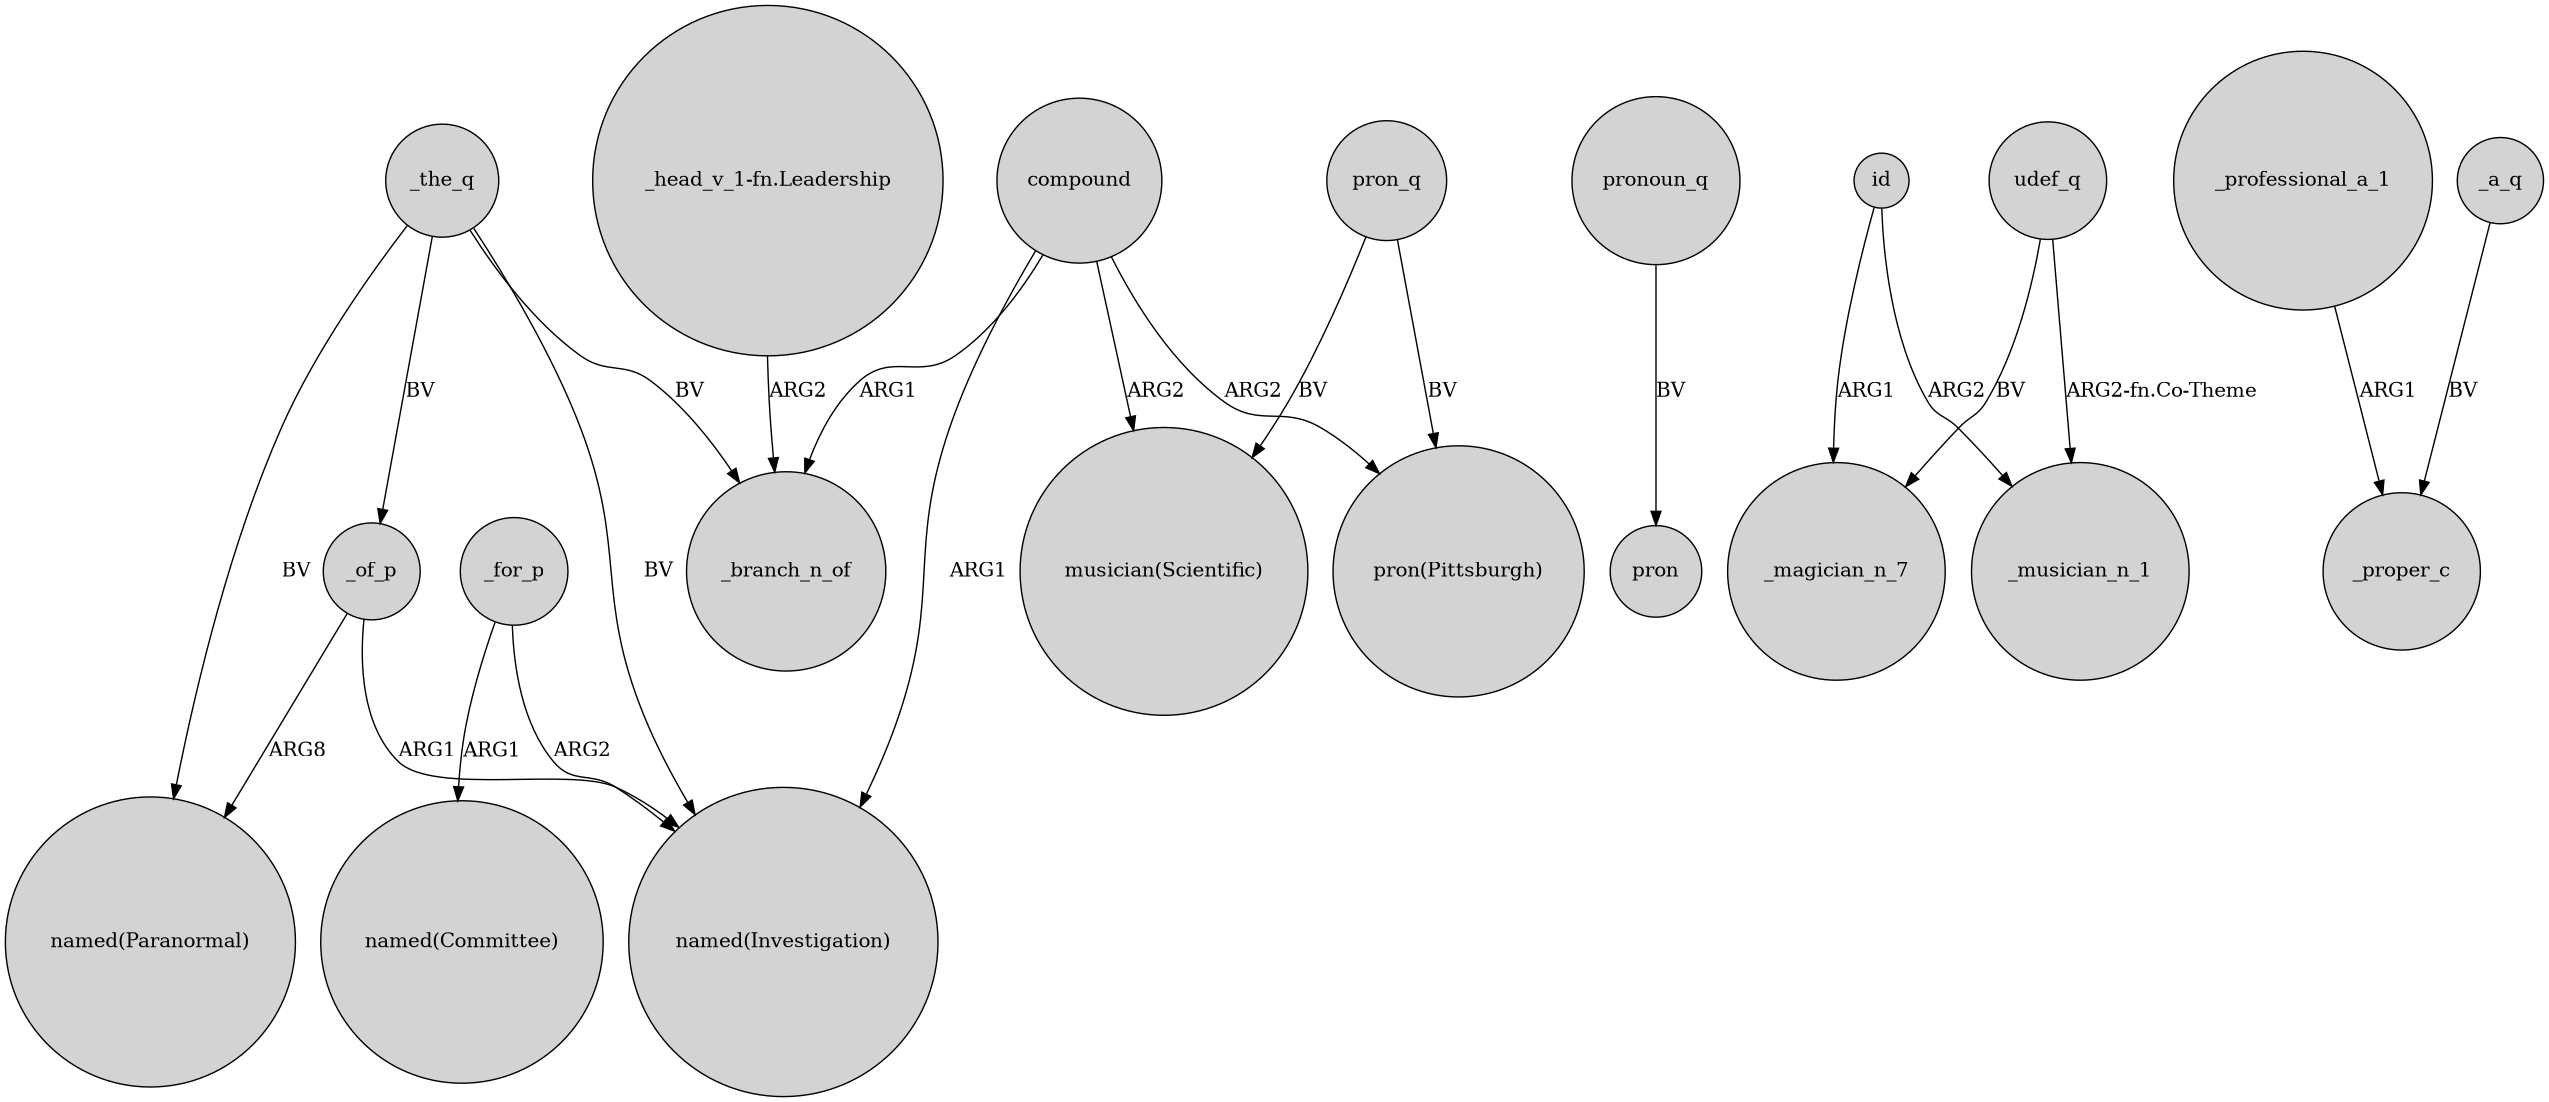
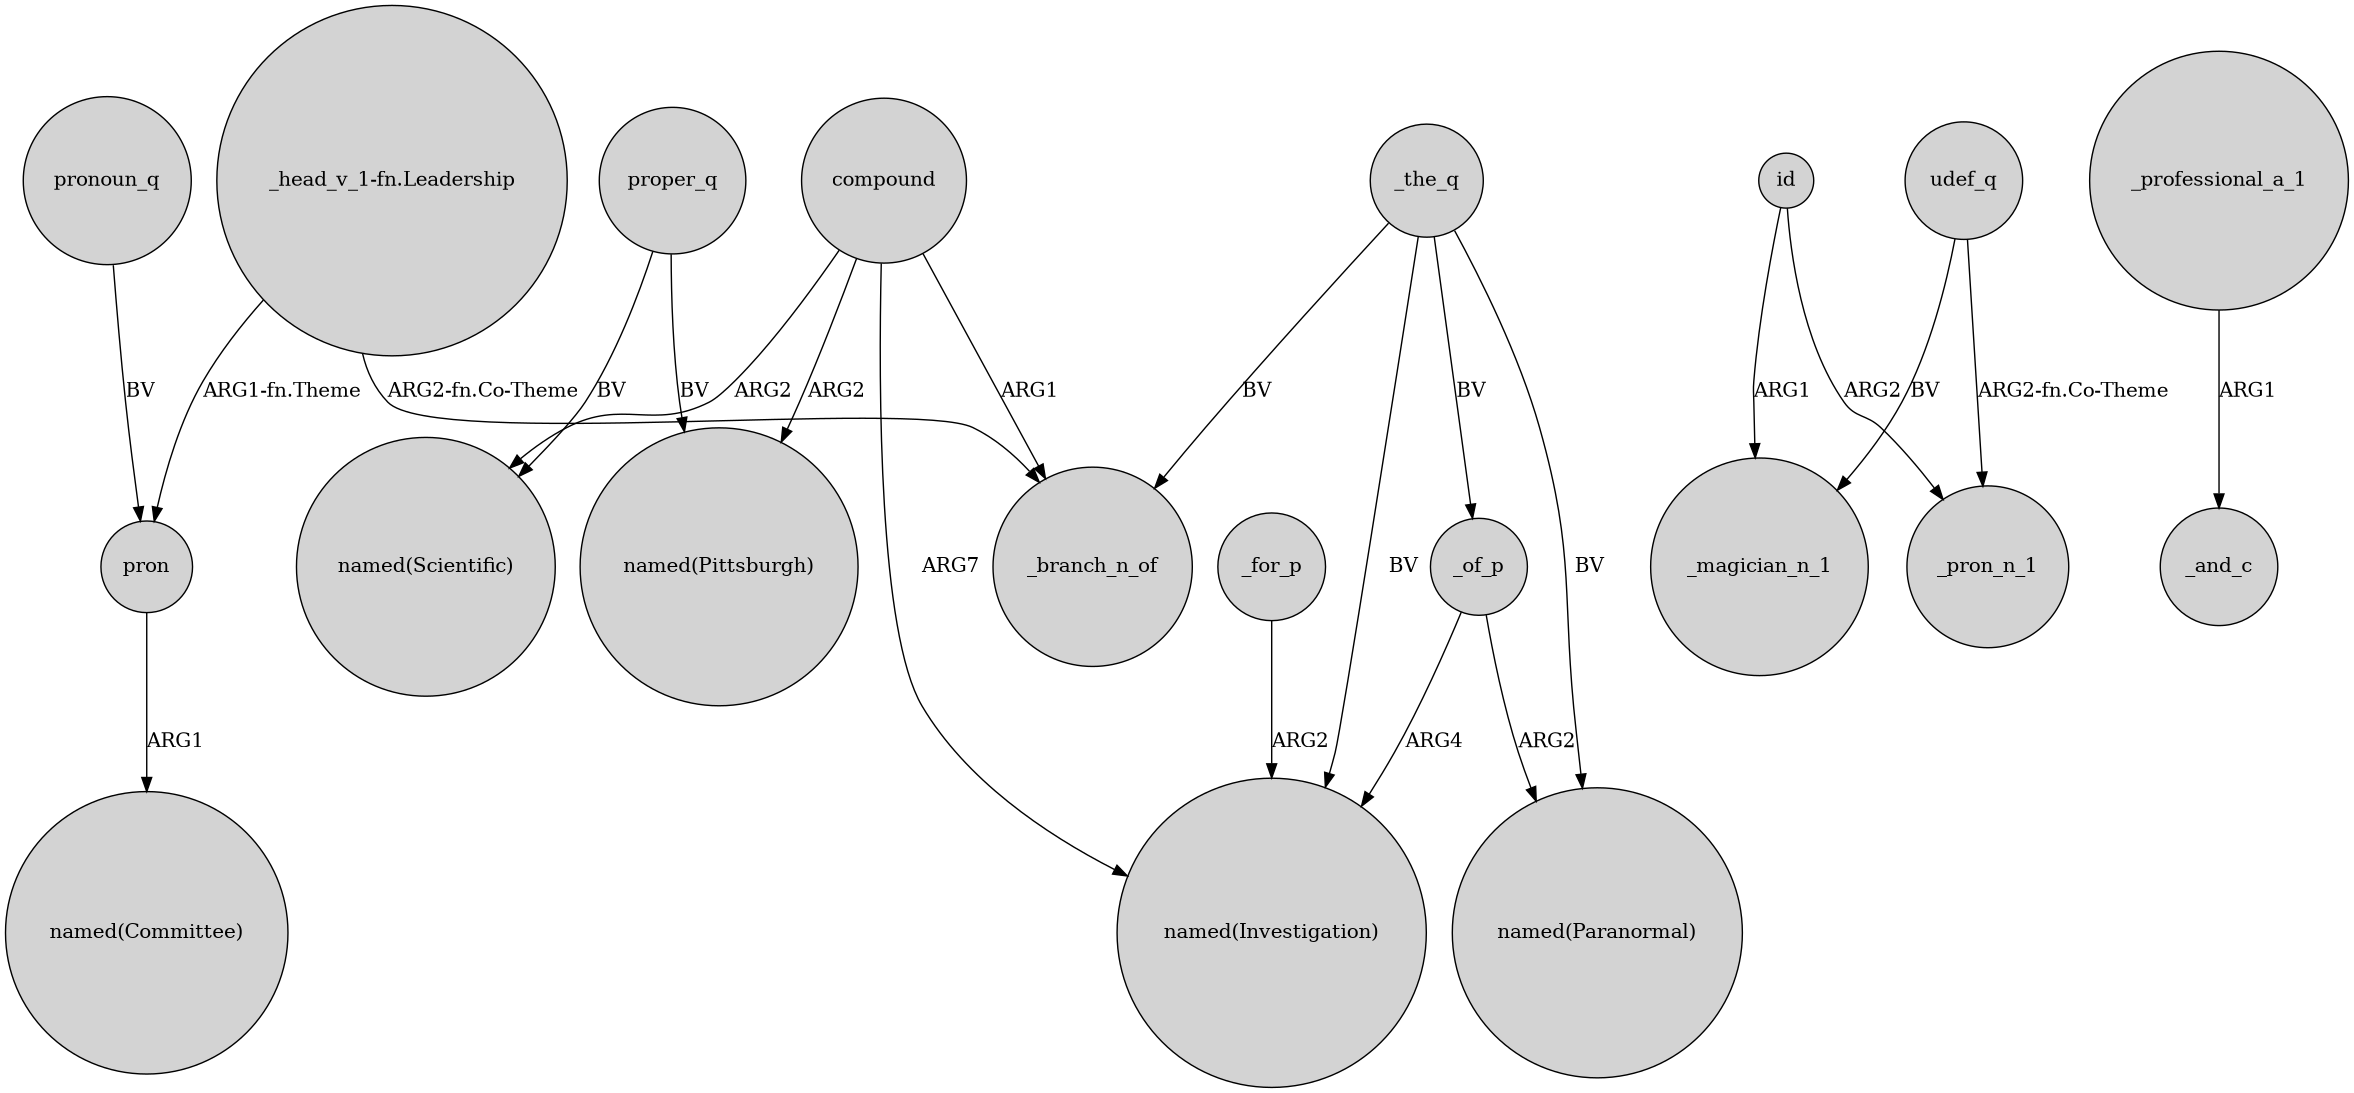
node "pron_q": label "pron_q" -> "proper_q"
node "_a_q": removed
edge "_head_v_1-fn.Leadership" -> "_branch_n_of": label "ARG2" -> "ARG2-fn.Co-Theme"
edge "_head_v_1-fn.Leadership" -> "pron": added, label "ARG1-fn.Theme"
edge "compound" -> "named(Investigation)": label "ARG1" -> "ARG7"
node "musician(Scientific)": label "musician(Scientific)" -> "named(Scientific)"
node "pron(Pittsburgh)": label "pron(Pittsburgh)" -> "named(Pittsburgh)"
node "_magician_n_7": label "_magician_n_7" -> "_magician_n_1"
node "_musician_n_1": label "_musician_n_1" -> "_pron_n_1"
node "_proper_c": label "_proper_c" -> "_and_c"
edge "_for_p" -> "named(Committee)": now "pron" -> "named(Committee)"
edge "_of_p" -> "named(Paranormal)": label "ARG8" -> "ARG2"
edge "_of_p" -> "named(Investigation)": label "ARG1" -> "ARG4"
